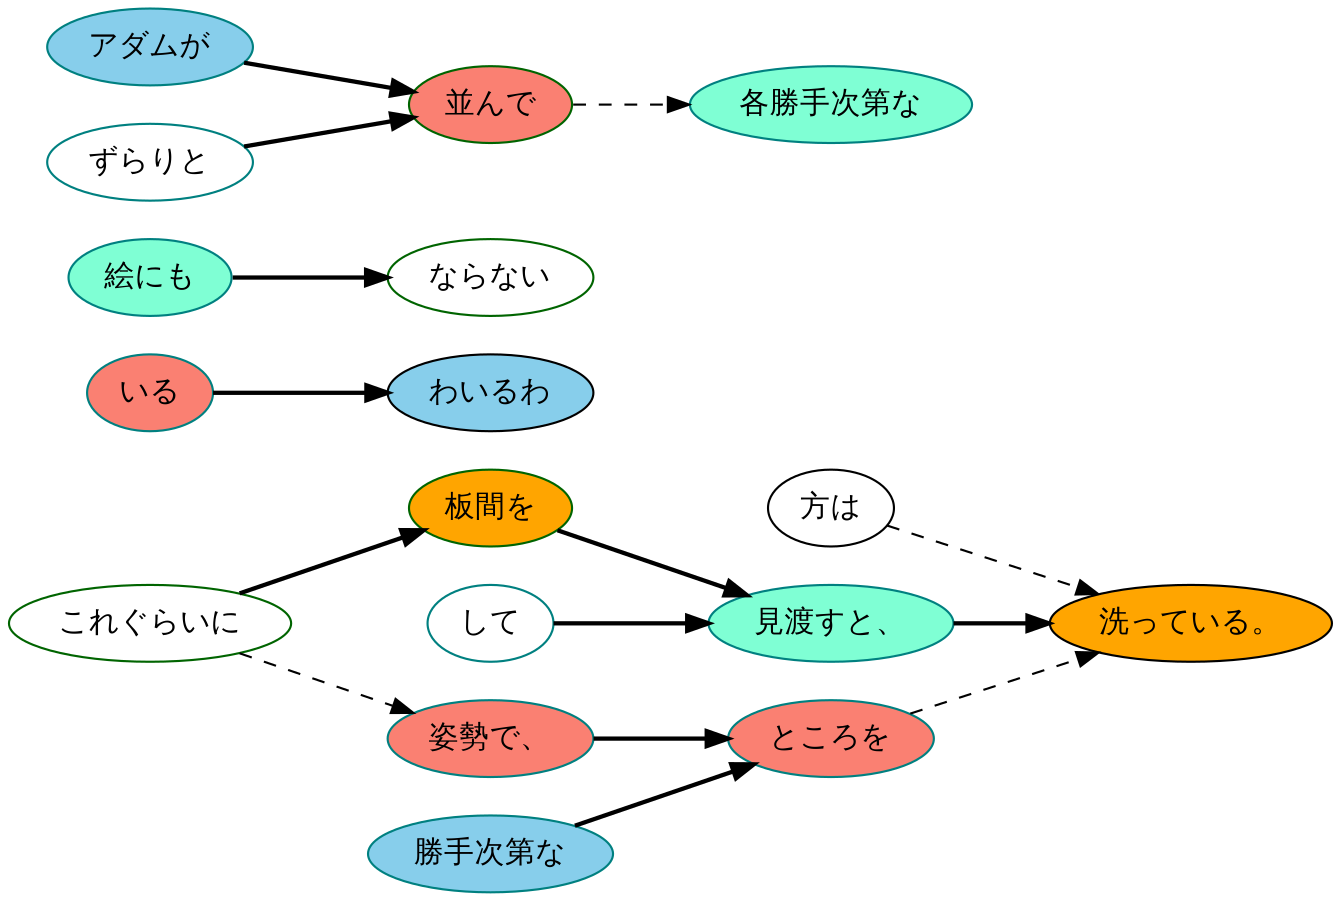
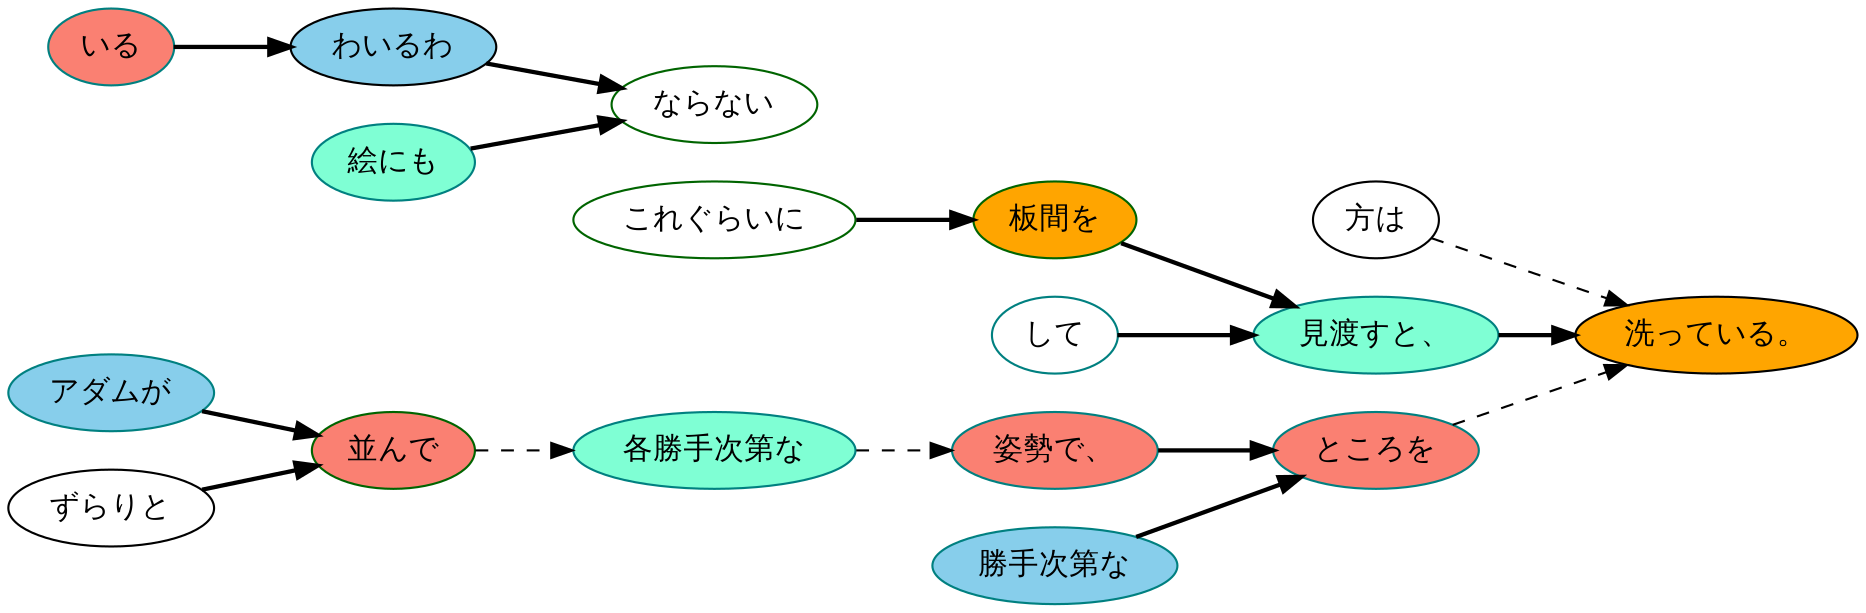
edge "わいるわ" -> "ならない": added
node "ずらりと": color teal -> black
edge "これぐらいに" -> "姿勢で、": now "各勝手次第な" -> "姿勢で、"
